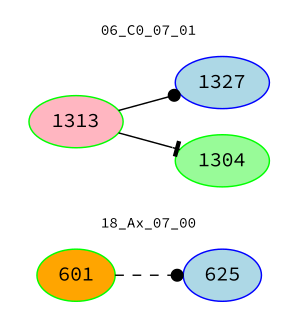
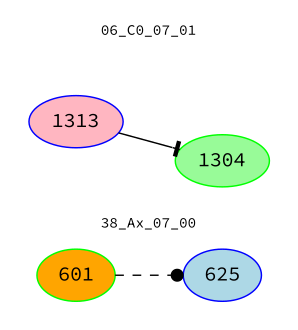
node "1327": removed
node "1313": color green -> blue
cluster "18_Ax_07_00": label "18_Ax_07_00" -> "38_Ax_07_00"
